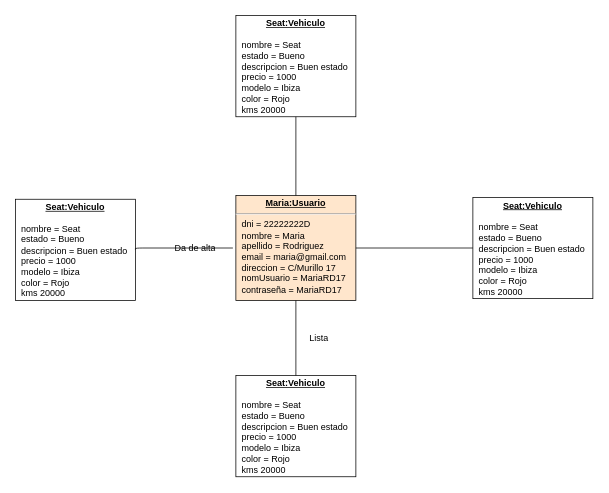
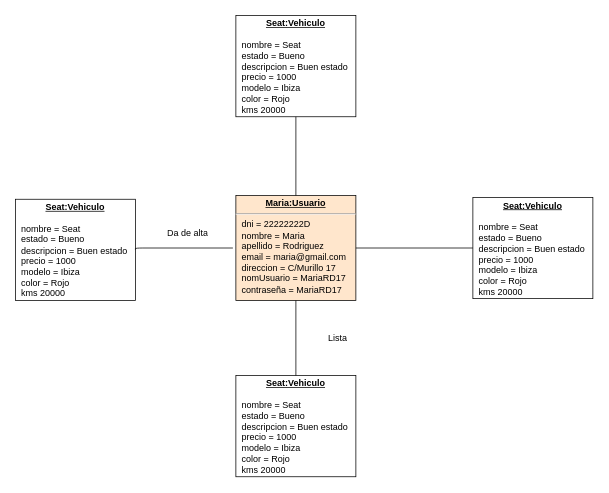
node "Da de alta": moved (195, 248) -> (188, 233)
node "Lista": moved (319, 338) -> (338, 338)
